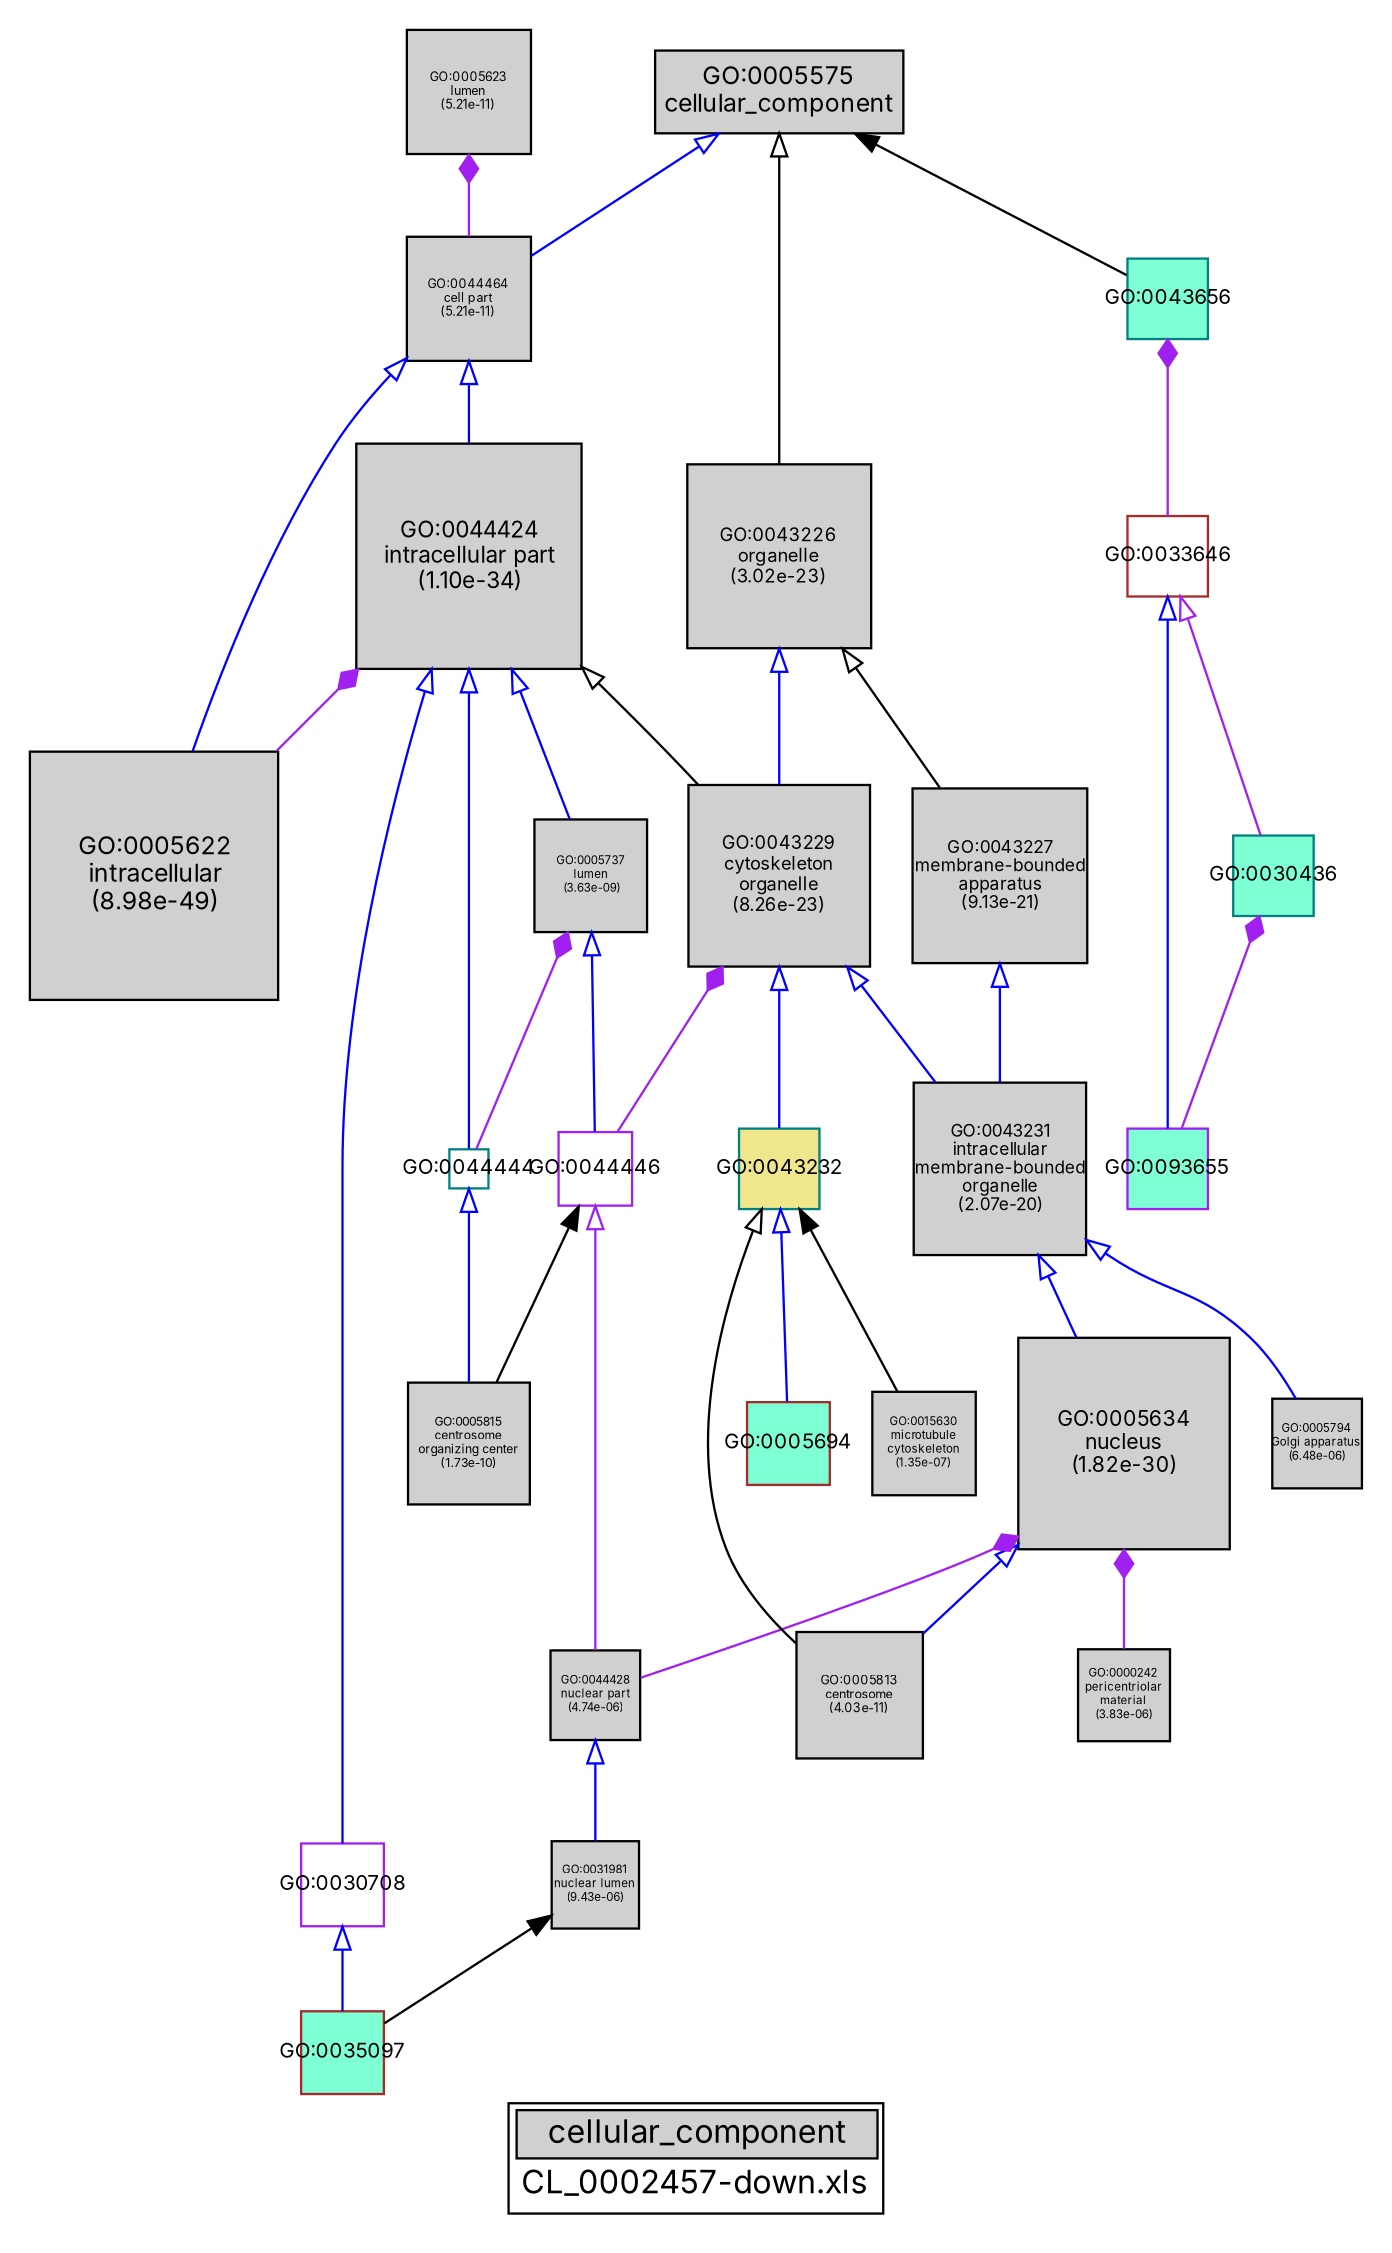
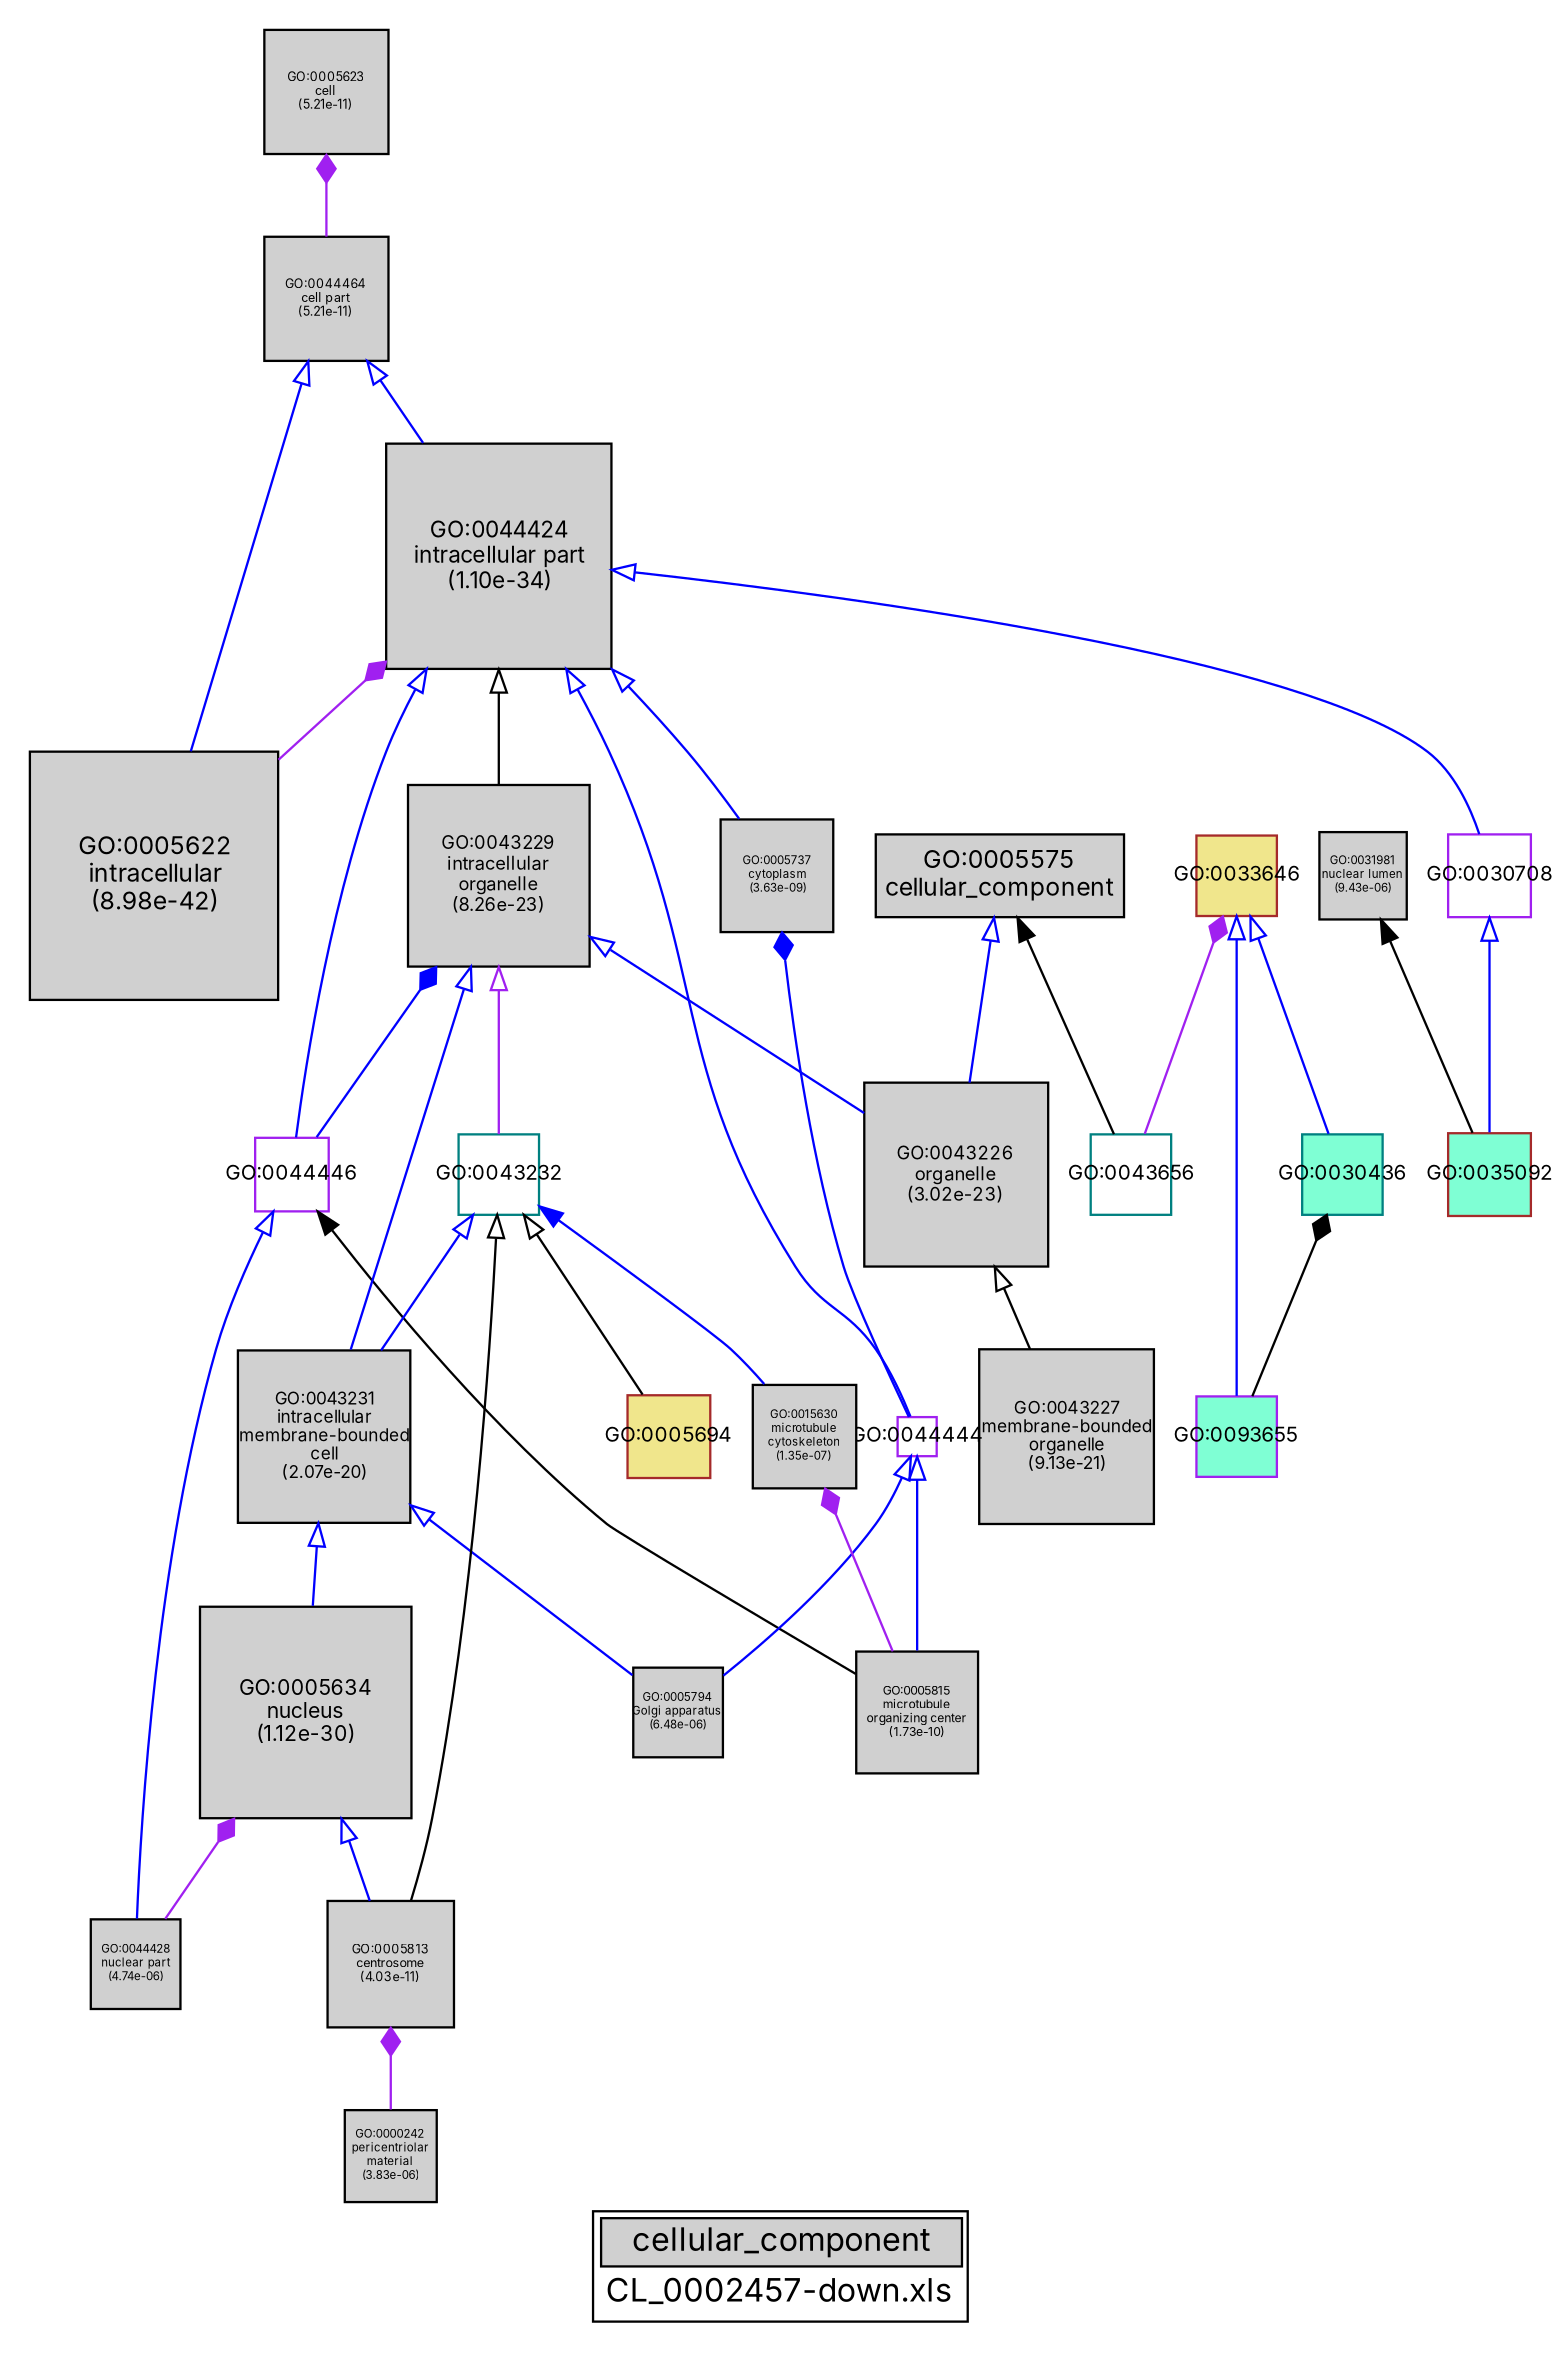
node "GO:0005623": text "lumen" -> "cell"
edge "GO:0044464" -> "GO:0005575": removed
node "GO:0043656": fillcolor aquamarine -> white
edge "GO:0043226" -> "GO:0005575": color black -> blue
edge "GO:0033646" -> "GO:0043656": reversed
node "GO:0033646": fillcolor white -> khaki
edge "GO:0030436" -> "GO:0033646": color purple -> blue
edge "GO:0043229" -> "GO:0043226": reversed
node "GO:0043229": text "cytoskeleton" -> "intracellular"
node "GO:0005737": text "lumen" -> "cytoplasm"
node "GO:0043227": text "apparatus" -> "organelle"
node "GO:0005622": text "(8.98e-49)" -> "(8.98e-42)"
edge "GO:0043231" -> "GO:0043227": now "GO:0043231" -> "GO:0043232"
edge "GO:0093655" -> "GO:0030436": color purple -> black
edge "GO:0044446" -> "GO:0005737": now "GO:0044446" -> "GO:0044424"
edge "GO:0044444" -> "GO:0005737": color purple -> blue
edge "GO:0043232" -> "GO:0043229": color blue -> purple
edge "GO:0044446" -> "GO:0043229": color purple -> blue
node "GO:0044444": color teal -> purple
node "GO:0043232": fillcolor khaki -> white
node "GO:0043231": text "organelle" -> "cell"
edge "GO:0015630" -> "GO:0043232": color black -> blue
edge "GO:0005694" -> "GO:0043232": color blue -> black
node "GO:0005815": text "centrosome" -> "microtubule"
edge "GO:0044428" -> "GO:0044446": color purple -> blue
node "GO:0005694": fillcolor aquamarine -> khaki
node "GO:0005634": text "(1.82e-30)" -> "(1.12e-30)"
edge "GO:0005815" -> "GO:0015630": added
edge "GO:0005794" -> "GO:0044444": added
edge "GO:0000242" -> "GO:0005634": now "GO:0000242" -> "GO:0005813"
edge "GO:0031981" -> "GO:0044428": removed
node "GO:0035097": label "GO:0035097" -> "GO:0035092"
